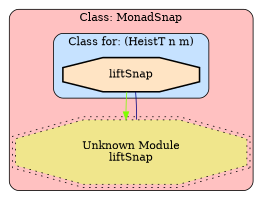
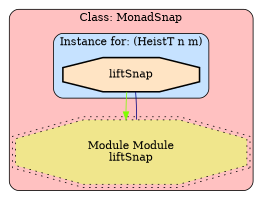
cluster "Class for: (HeistT n m)": label "Class for: (HeistT n m)" -> "Instance for: (HeistT n m)"
node "Unknown Module liftSnap": label "Unknown Module liftSnap" -> "Module Module liftSnap"
